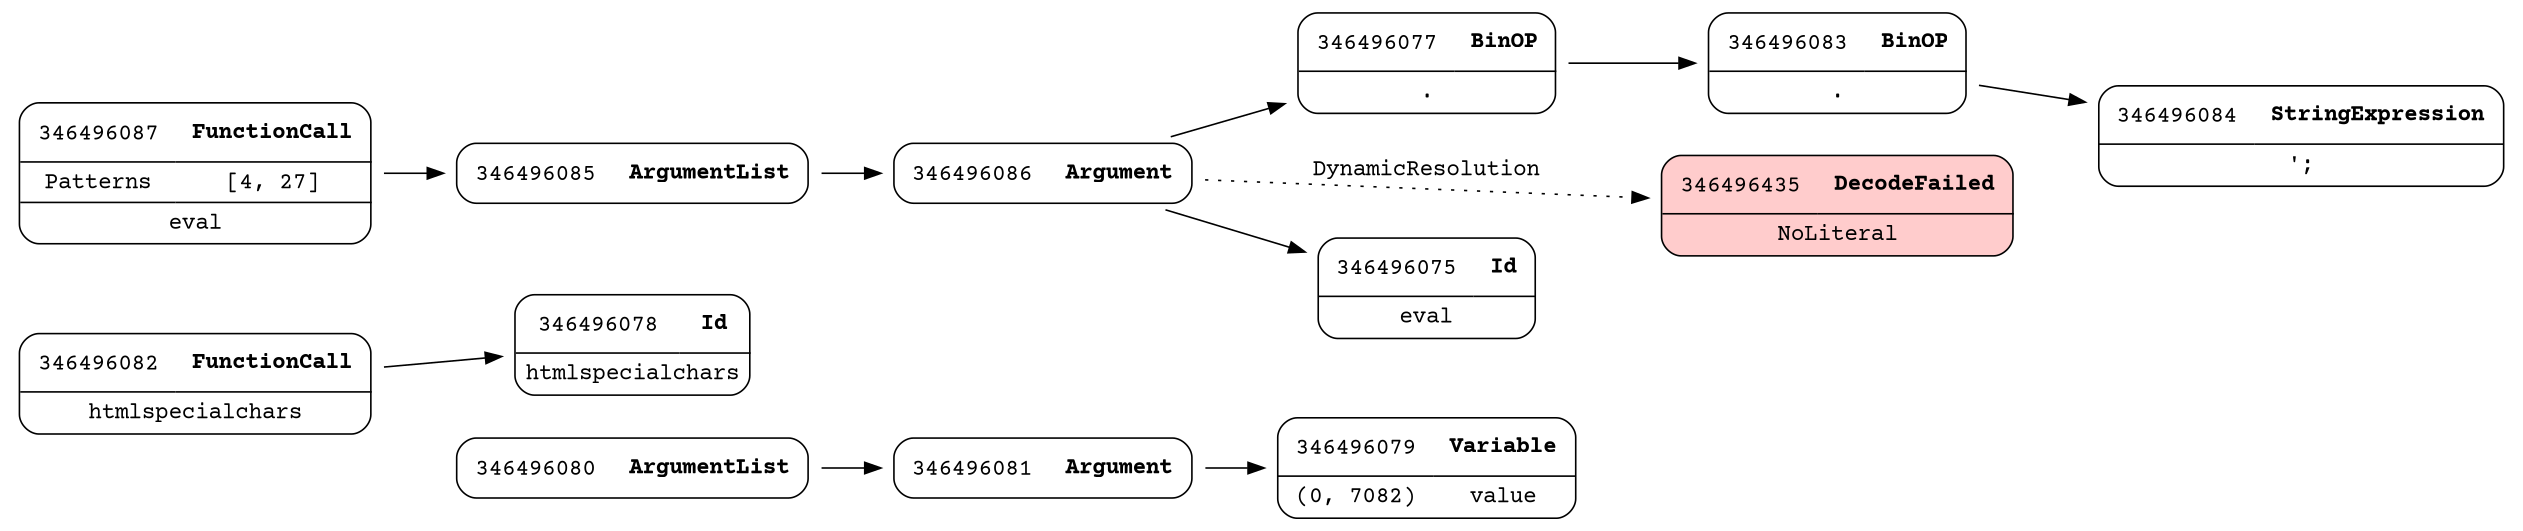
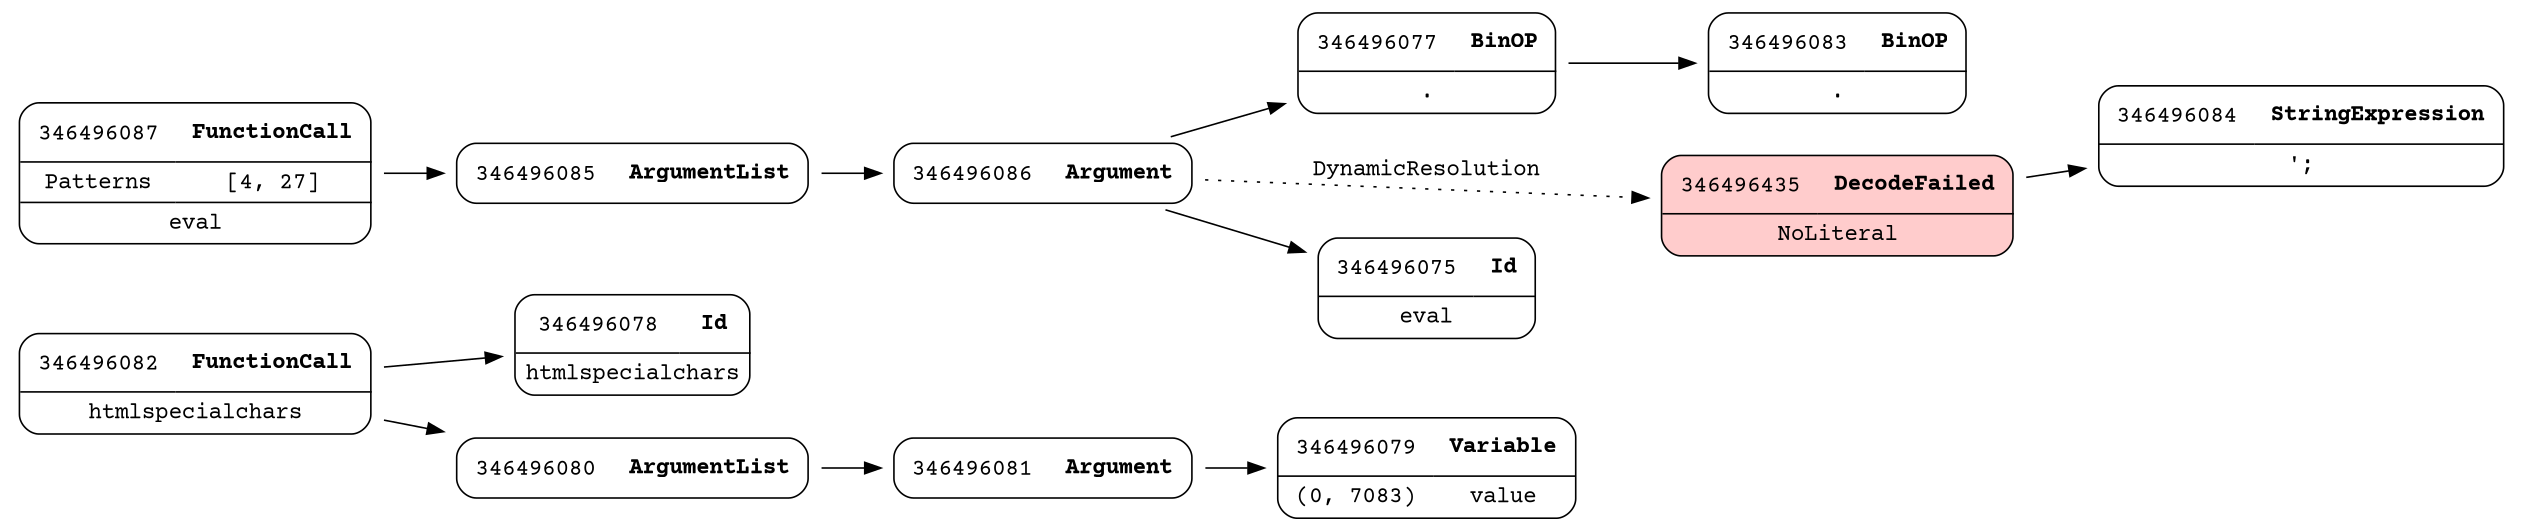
edge "346496083" -> "346496084": now "346496435" -> "346496084"
edge "346496082" -> "346496080": added
node "346496079": text "(0, 7082)" -> "(0, 7083)"
